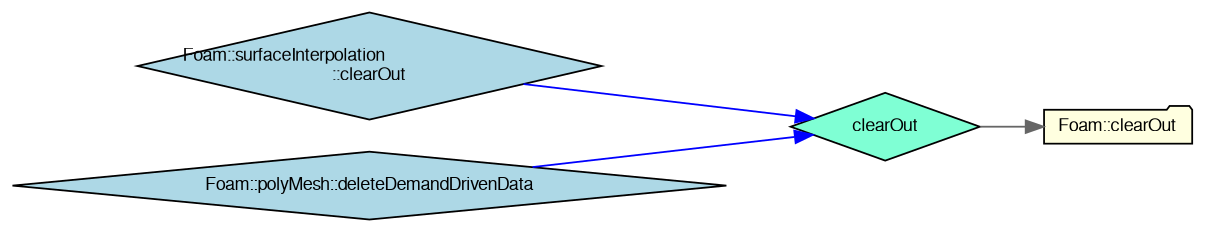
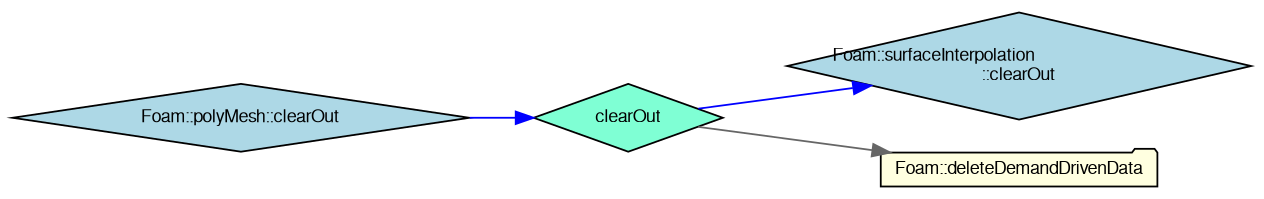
edge "Foam::surfaceInterpolation ::clearOut" -> "clearOut": reversed
node "Foam::clearOut": label "Foam::clearOut" -> "Foam::deleteDemandDrivenData"
node "Foam::polyMesh::deleteDemandDrivenData": label "Foam::polyMesh::deleteDemandDrivenData" -> "Foam::polyMesh::clearOut"
